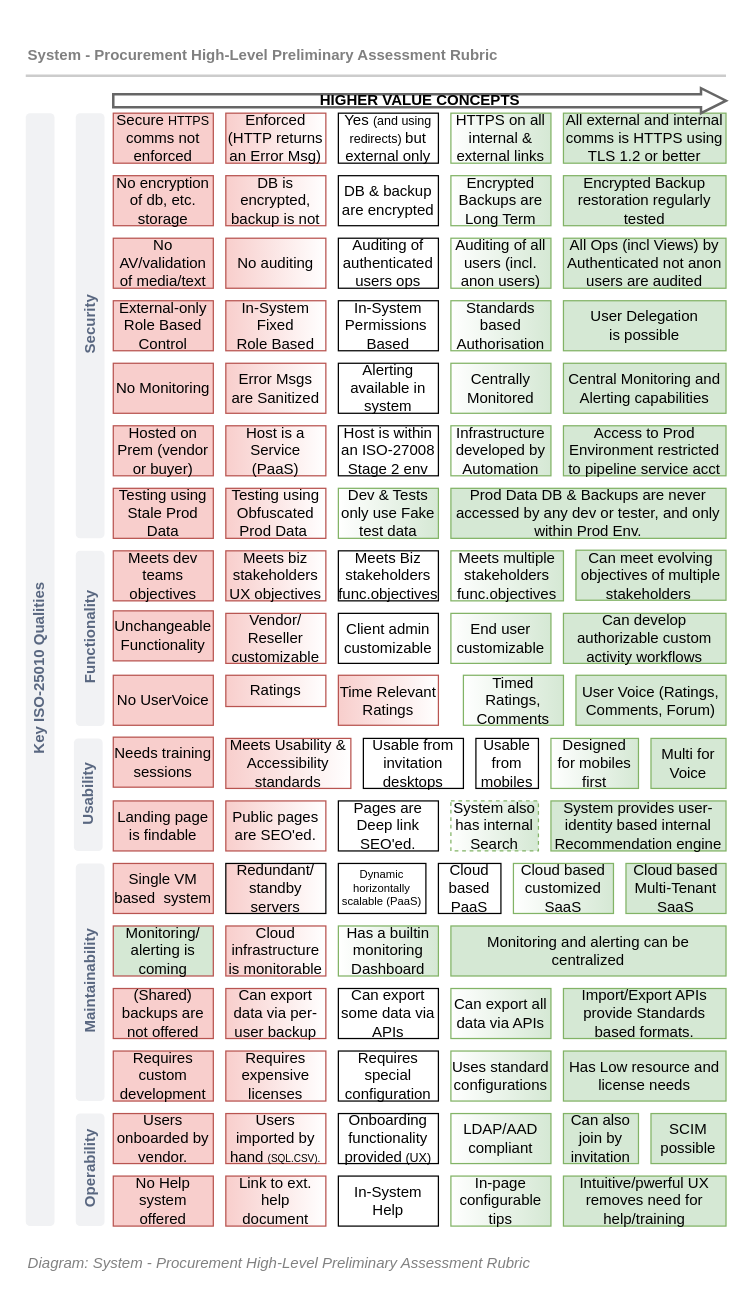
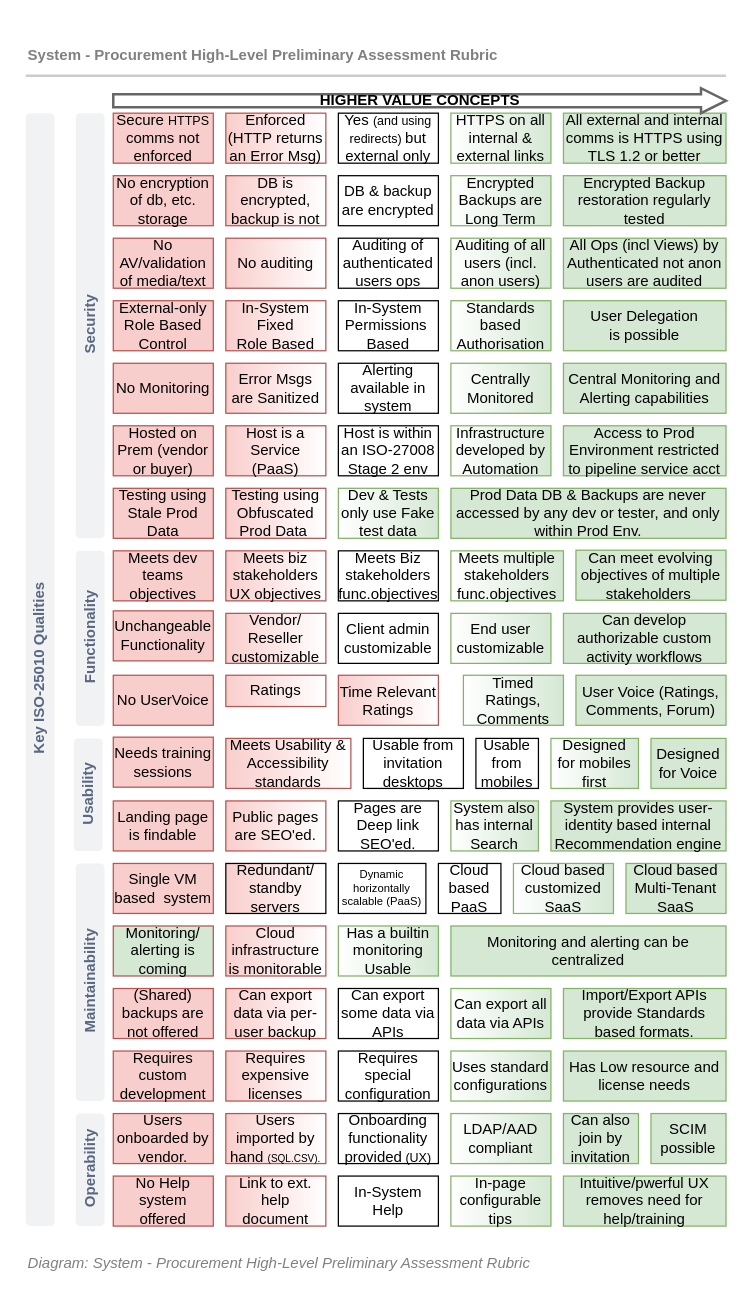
node "Multi for Voice": label "Multi for Voice" -> "Designed for Voice"
node "System also has internal Search": style dashed -> solid
node "Has a builtin monitoring Dashboard": label "Has a builtin monitoring Dashboard" -> "Has a builtin monitoring Usable"
